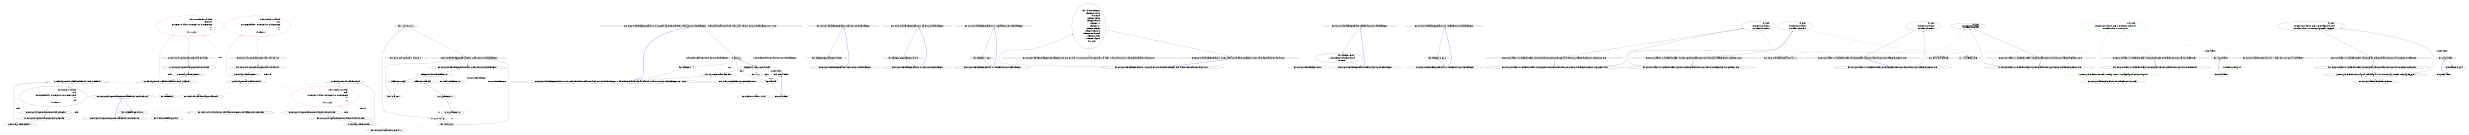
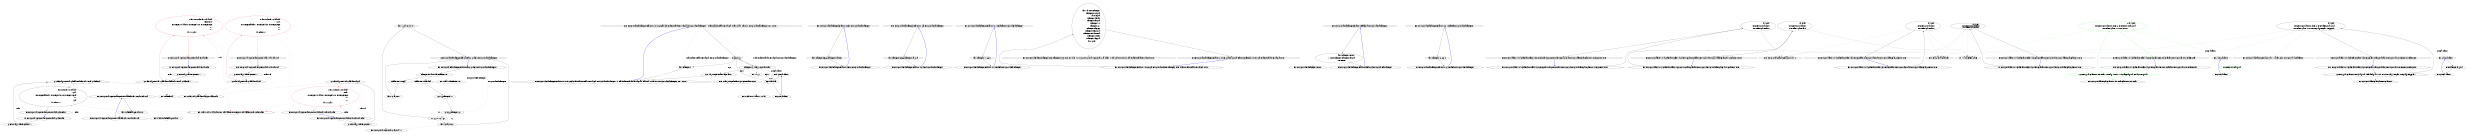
node "Entry CommandLine.Infrastructure.Maybe.Nothing<T>()": removed
